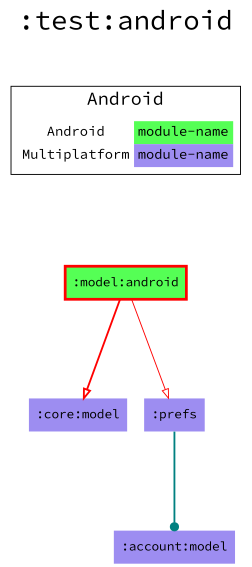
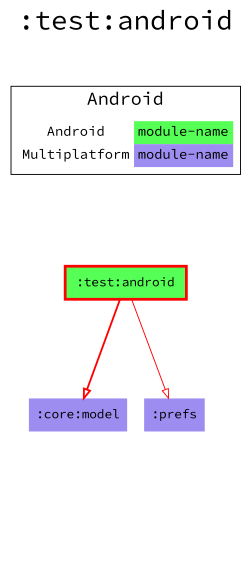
node ":model:android": label ":model:android" -> ":test:android"
node ":account:model": removed
